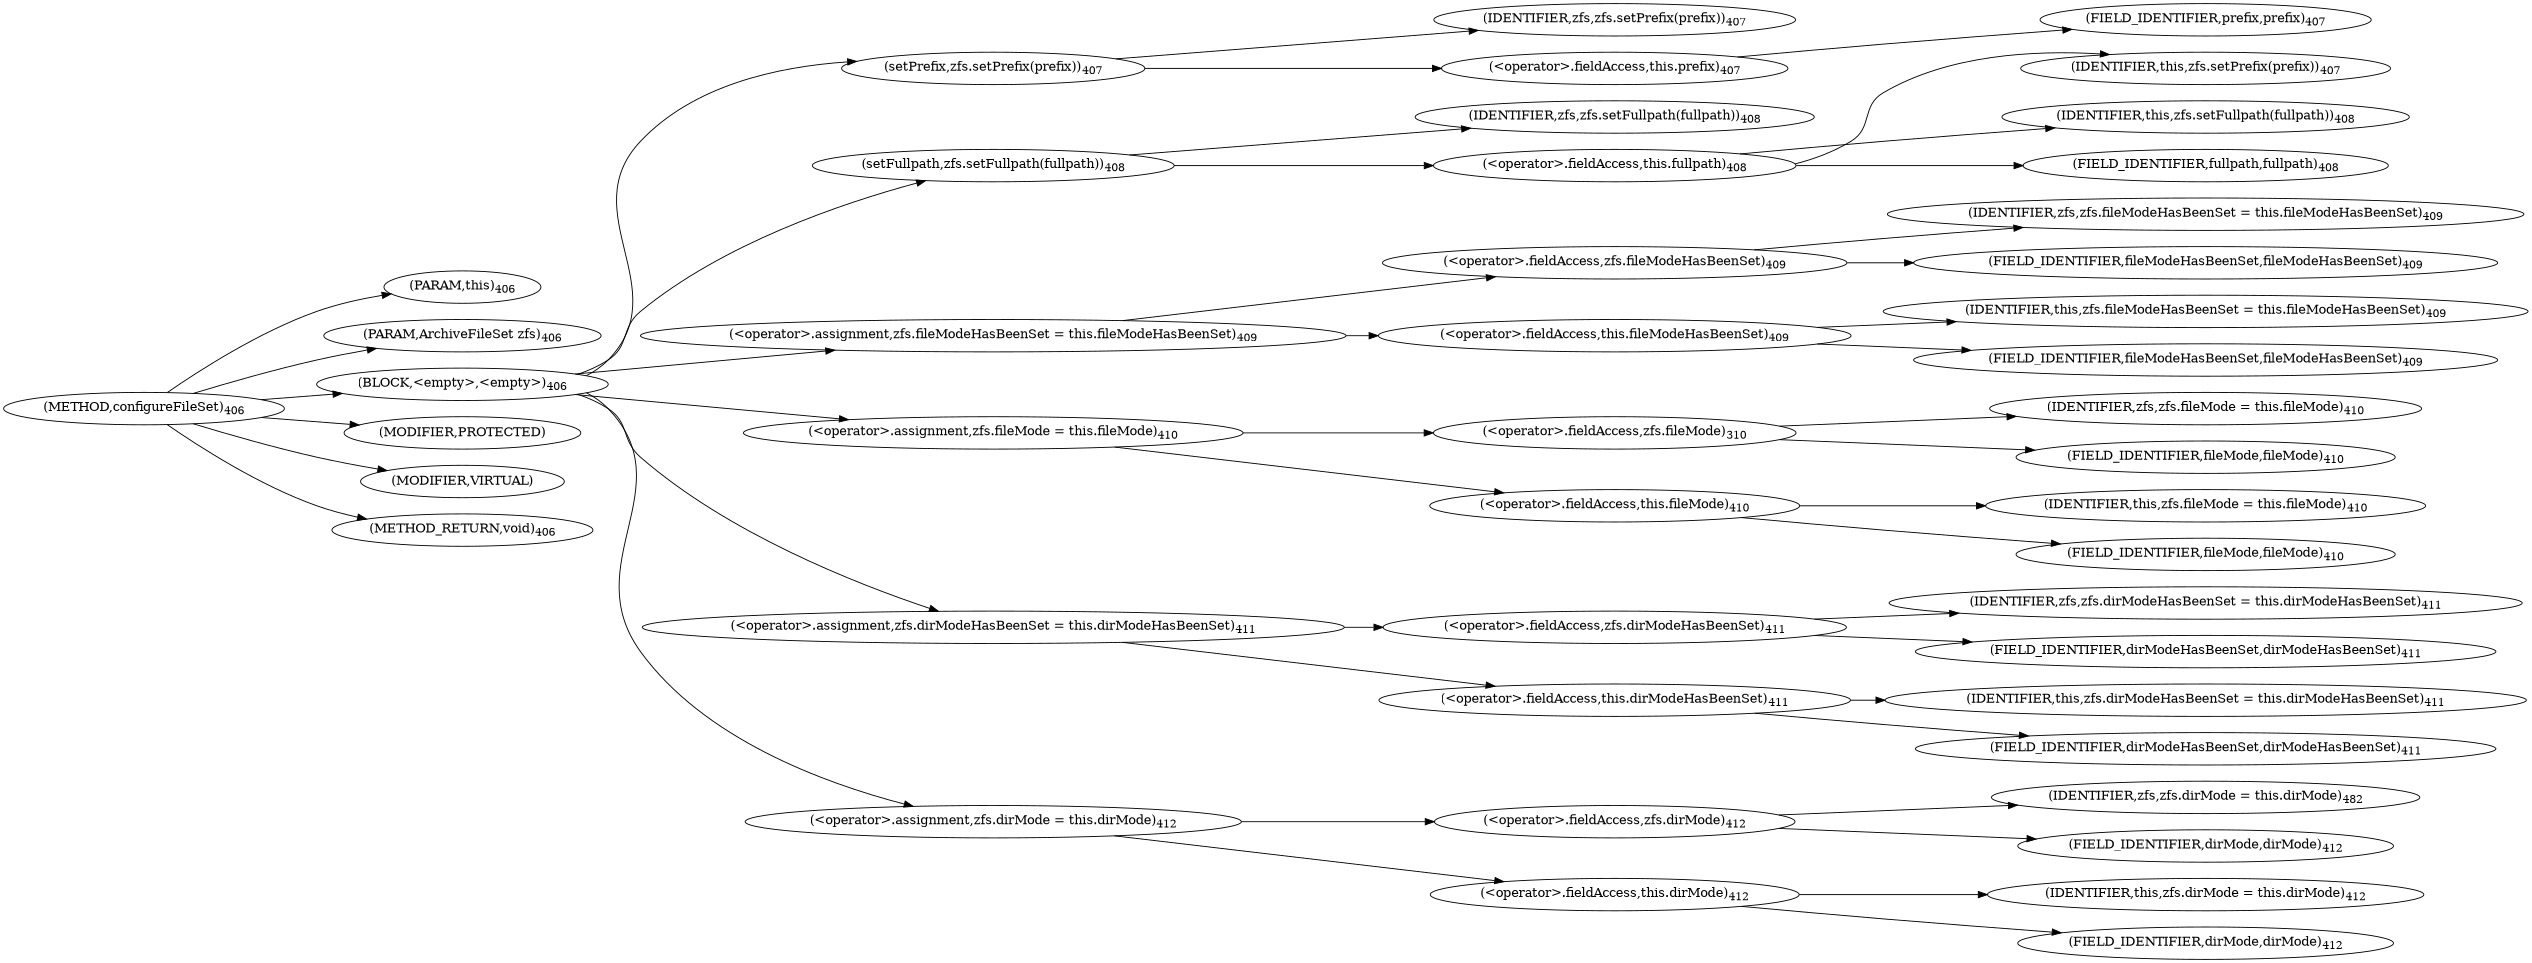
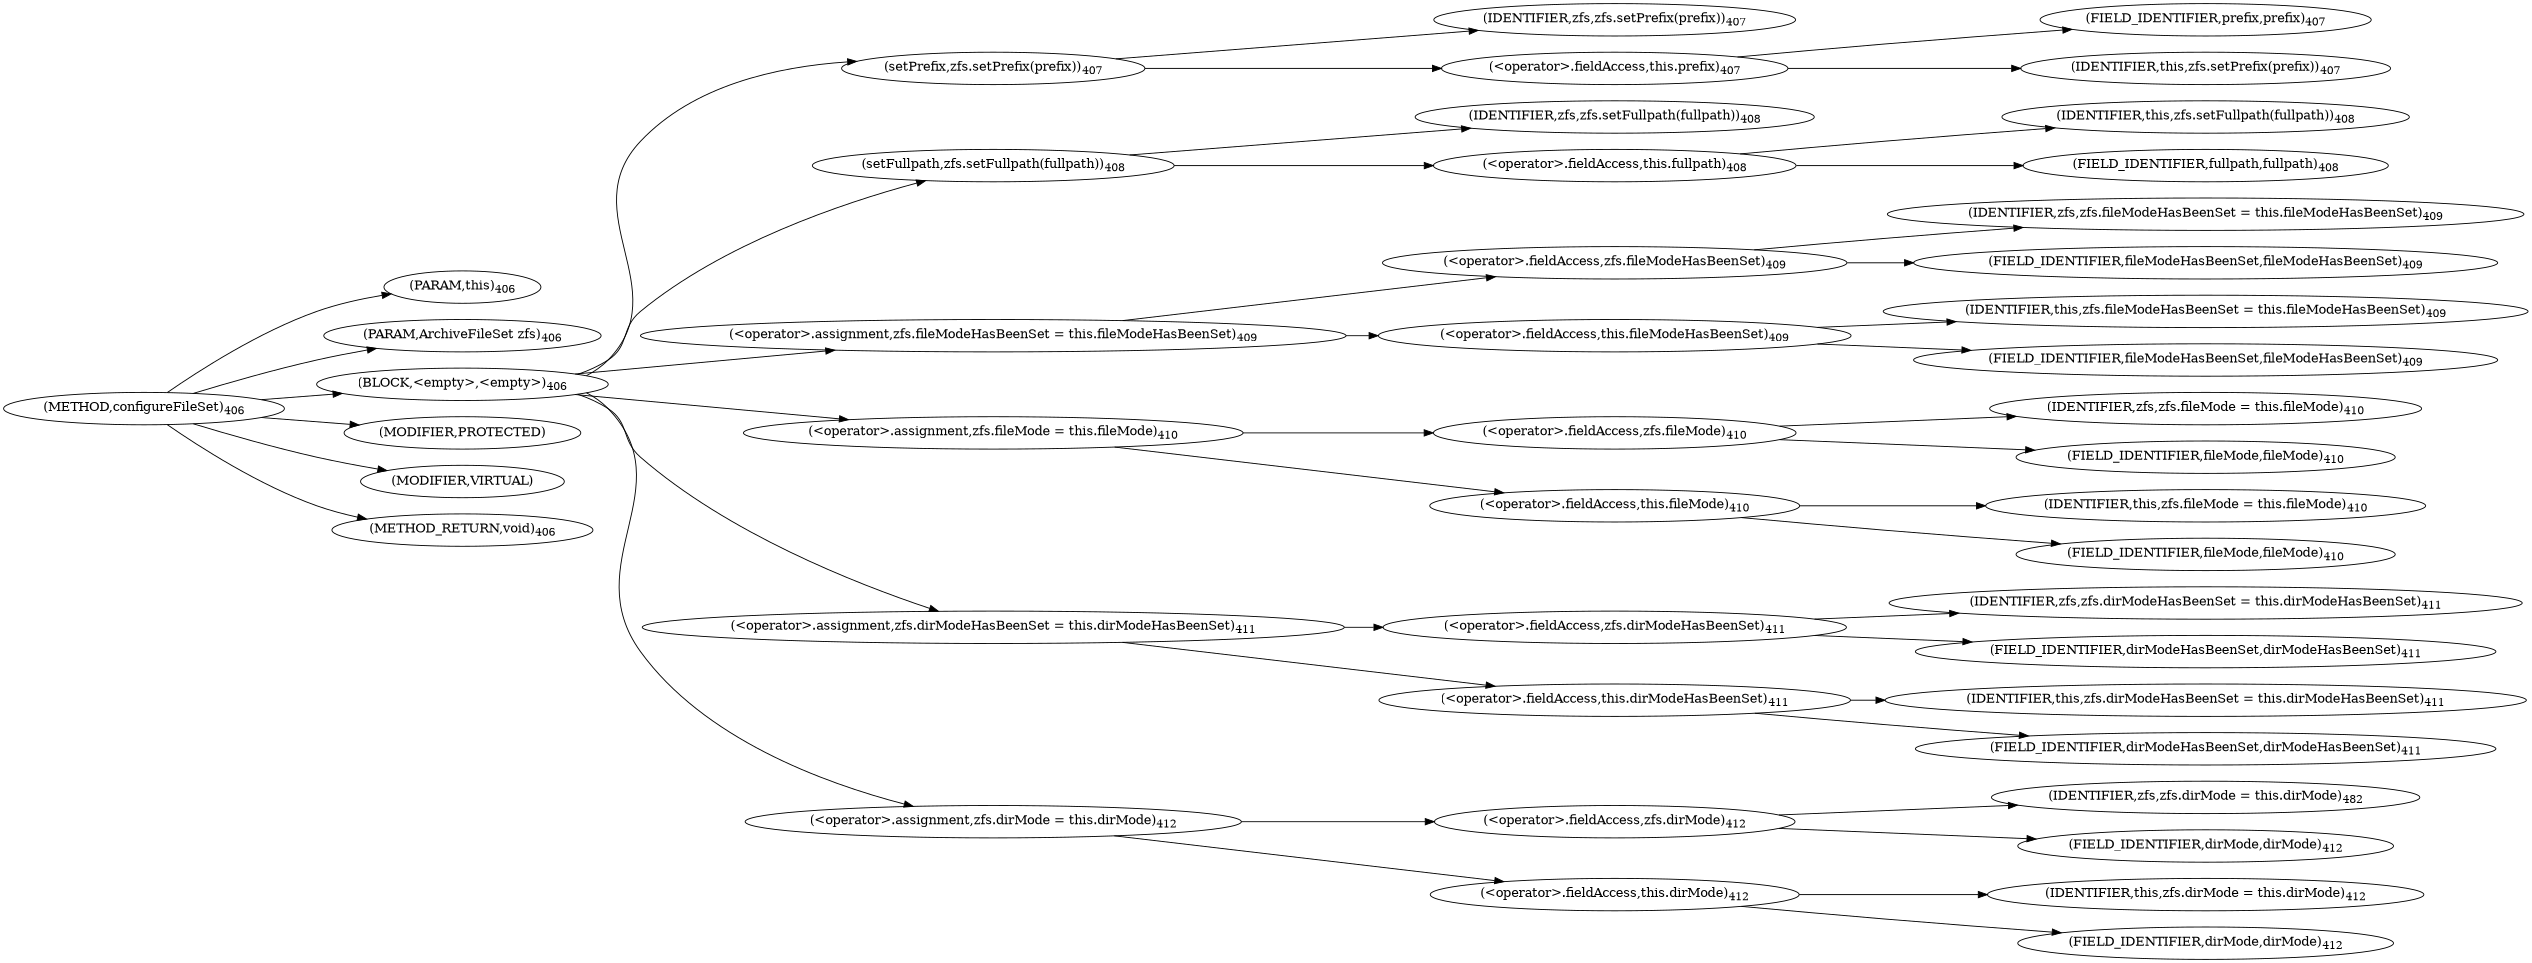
edge "(<operator>.fieldAccess,this.fullpath)" -> "(IDENTIFIER,this,zfs.setPrefix(prefix))": now "(<operator>.fieldAccess,this.prefix)" -> "(IDENTIFIER,this,zfs.setPrefix(prefix))"
node "(<operator>.fieldAccess,zfs.fileMode)": text "310" -> "410"
